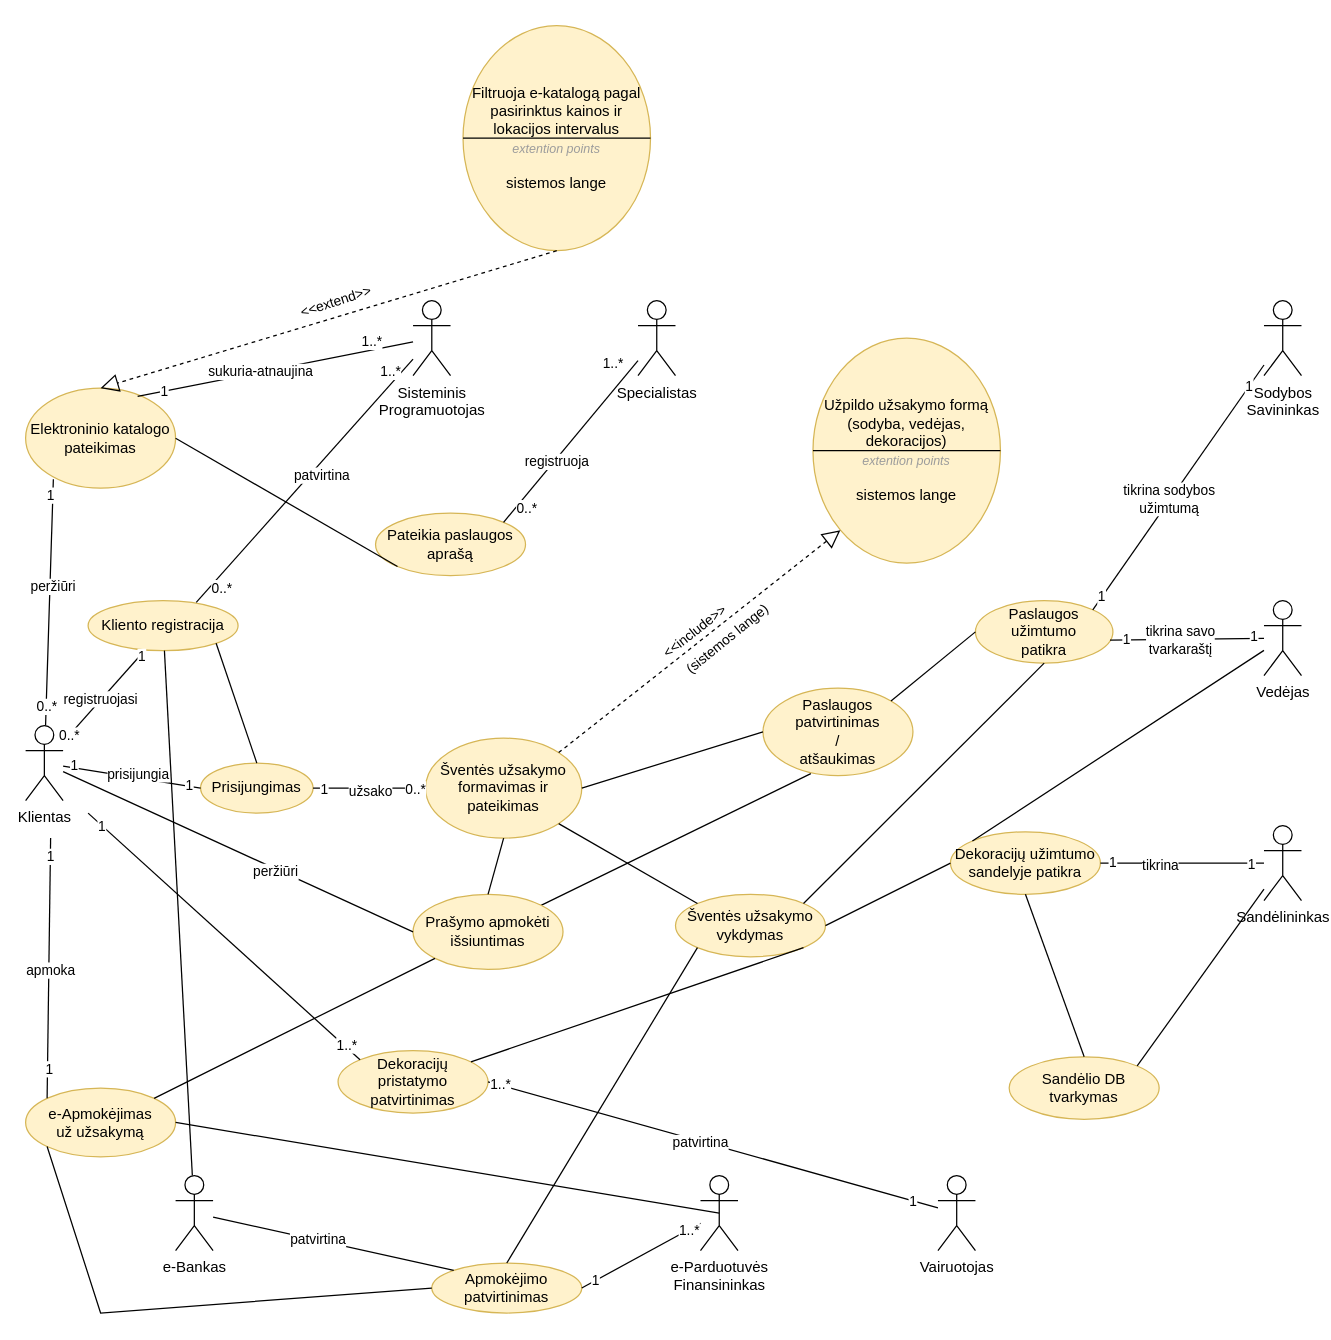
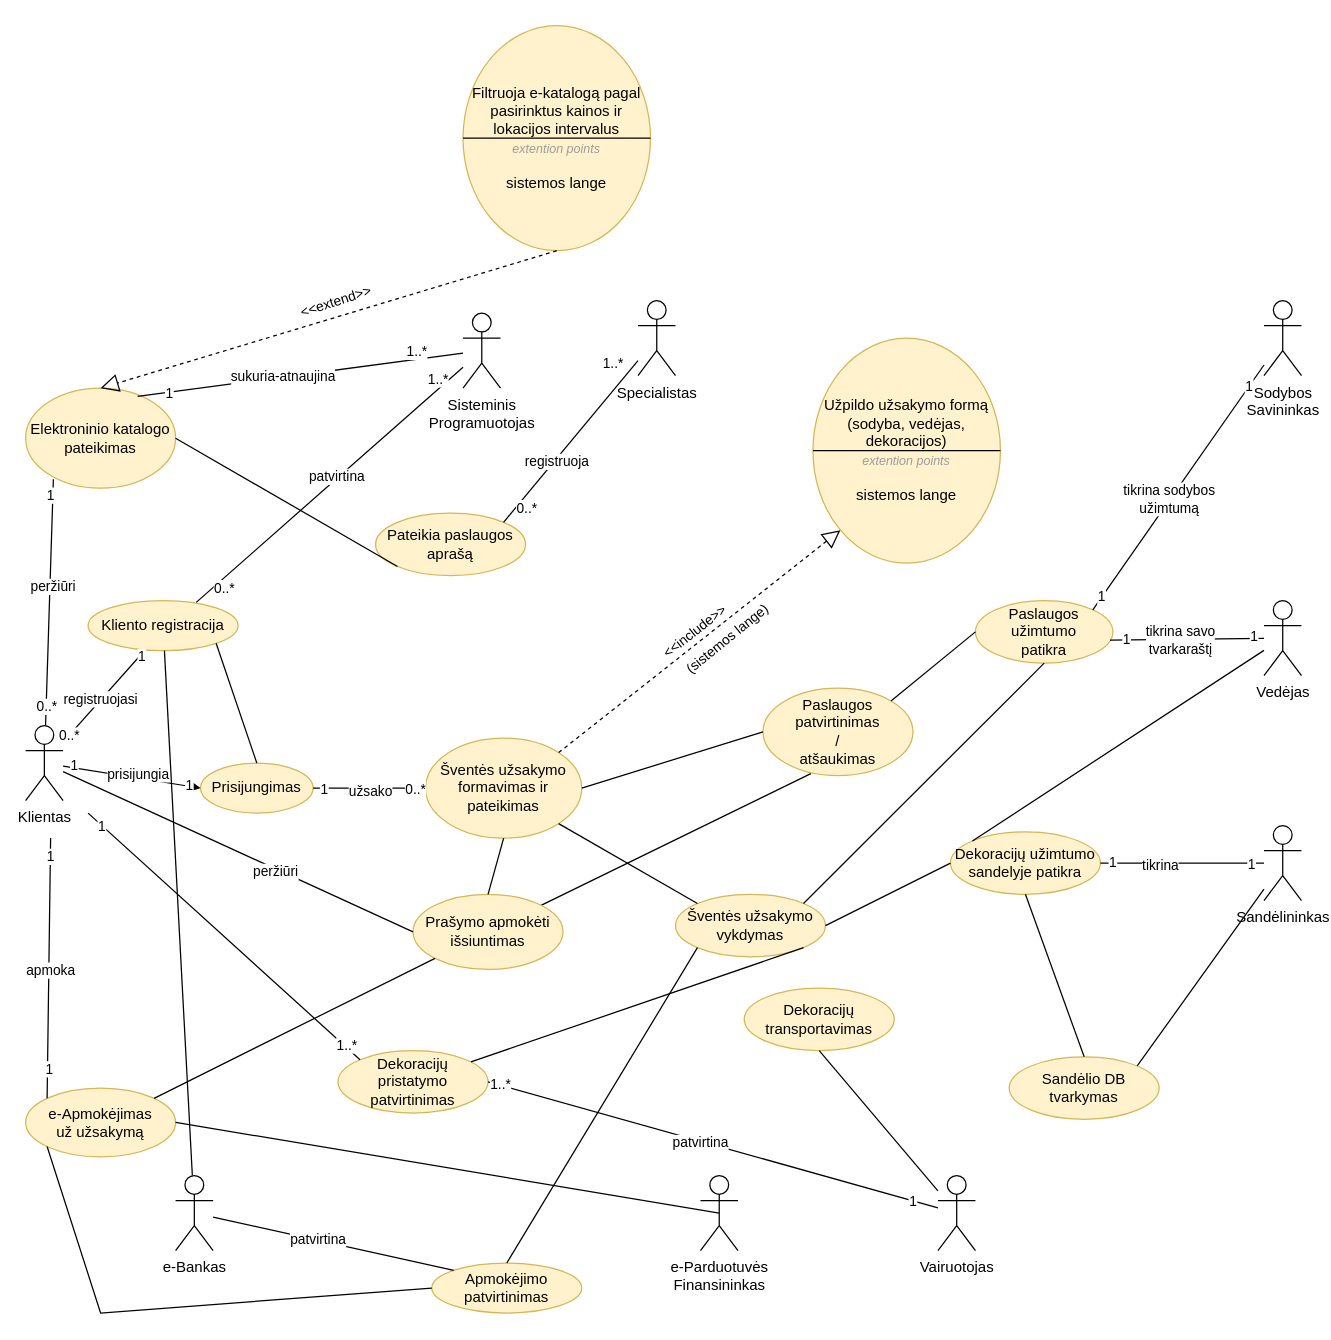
node "Sisteminis Programuotojas": moved (432, 338) -> (482, 351)
edge "Klientas" -- "Prisijungimas": arrowhead none -> block
node "Dekoracijų transportavimas": added
edge "Dekoracijų transportavimas" -- "Vairuotojas": added
edge "e-Parduotuvės Finansininkas" -- "Apmokėjimo patvirtinimas": removed, labels "1..*", "1"
